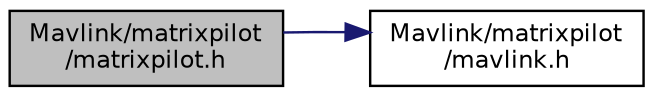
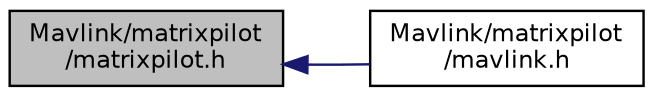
edge "Mavlink/matrixpilot /matrixpilot.h" -> "Mavlink/matrixpilot /mavlink.h": reversed
